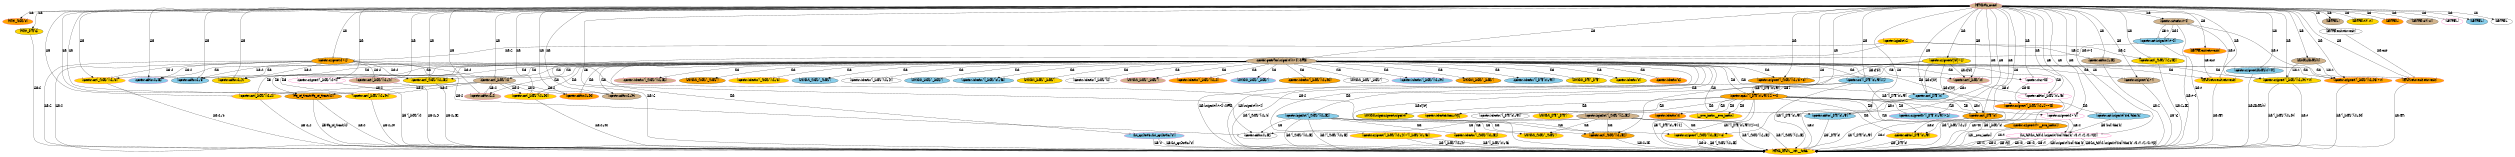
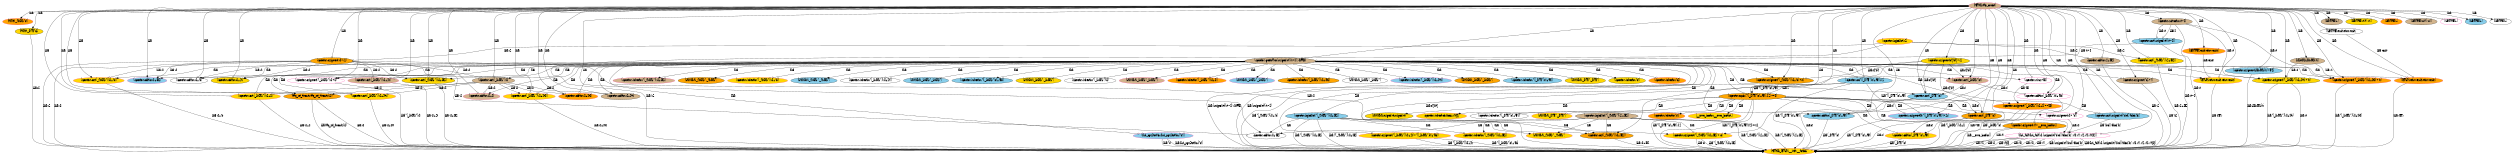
node "(<operator>.addition,v3 + 16)": fillcolor skyblue -> white
node "(UNKNOWN,unsigned assignment,unsigned int)": label "(UNKNOWN,unsigned assignment,unsigned int)" -> "(UNKNOWN,unsigned int,unsigned int)"
